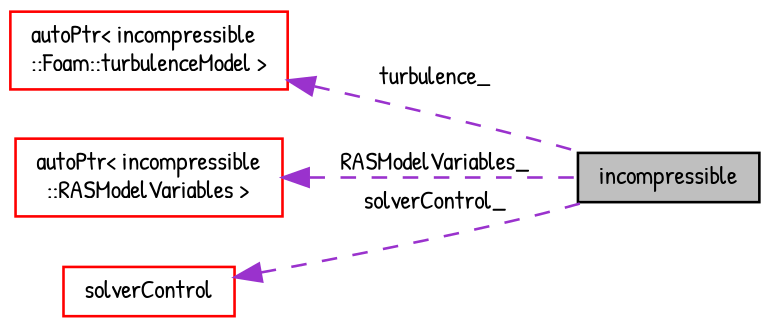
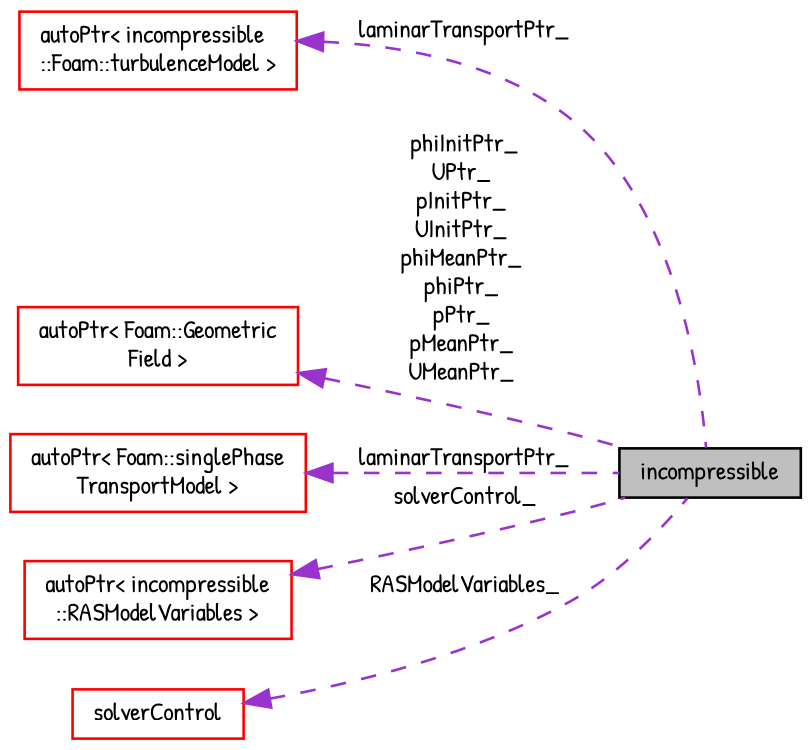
edge "incompressible" -> "autoPtr< incompressible ::Foam::turbulenceModel >": label " turbulence_" -> " laminarTransportPtr_"
edge "incompressible" -> "autoPtr< incompressible ::RASModelVariables >": label " RASModelVariables_" -> " solverControl_"
edge "incompressible" -> "solverControl": label " solverControl_" -> " RASModelVariables_"
node "autoPtr< Foam::Geometric Field >": added
node "autoPtr< Foam::singlePhase TransportModel >": added
